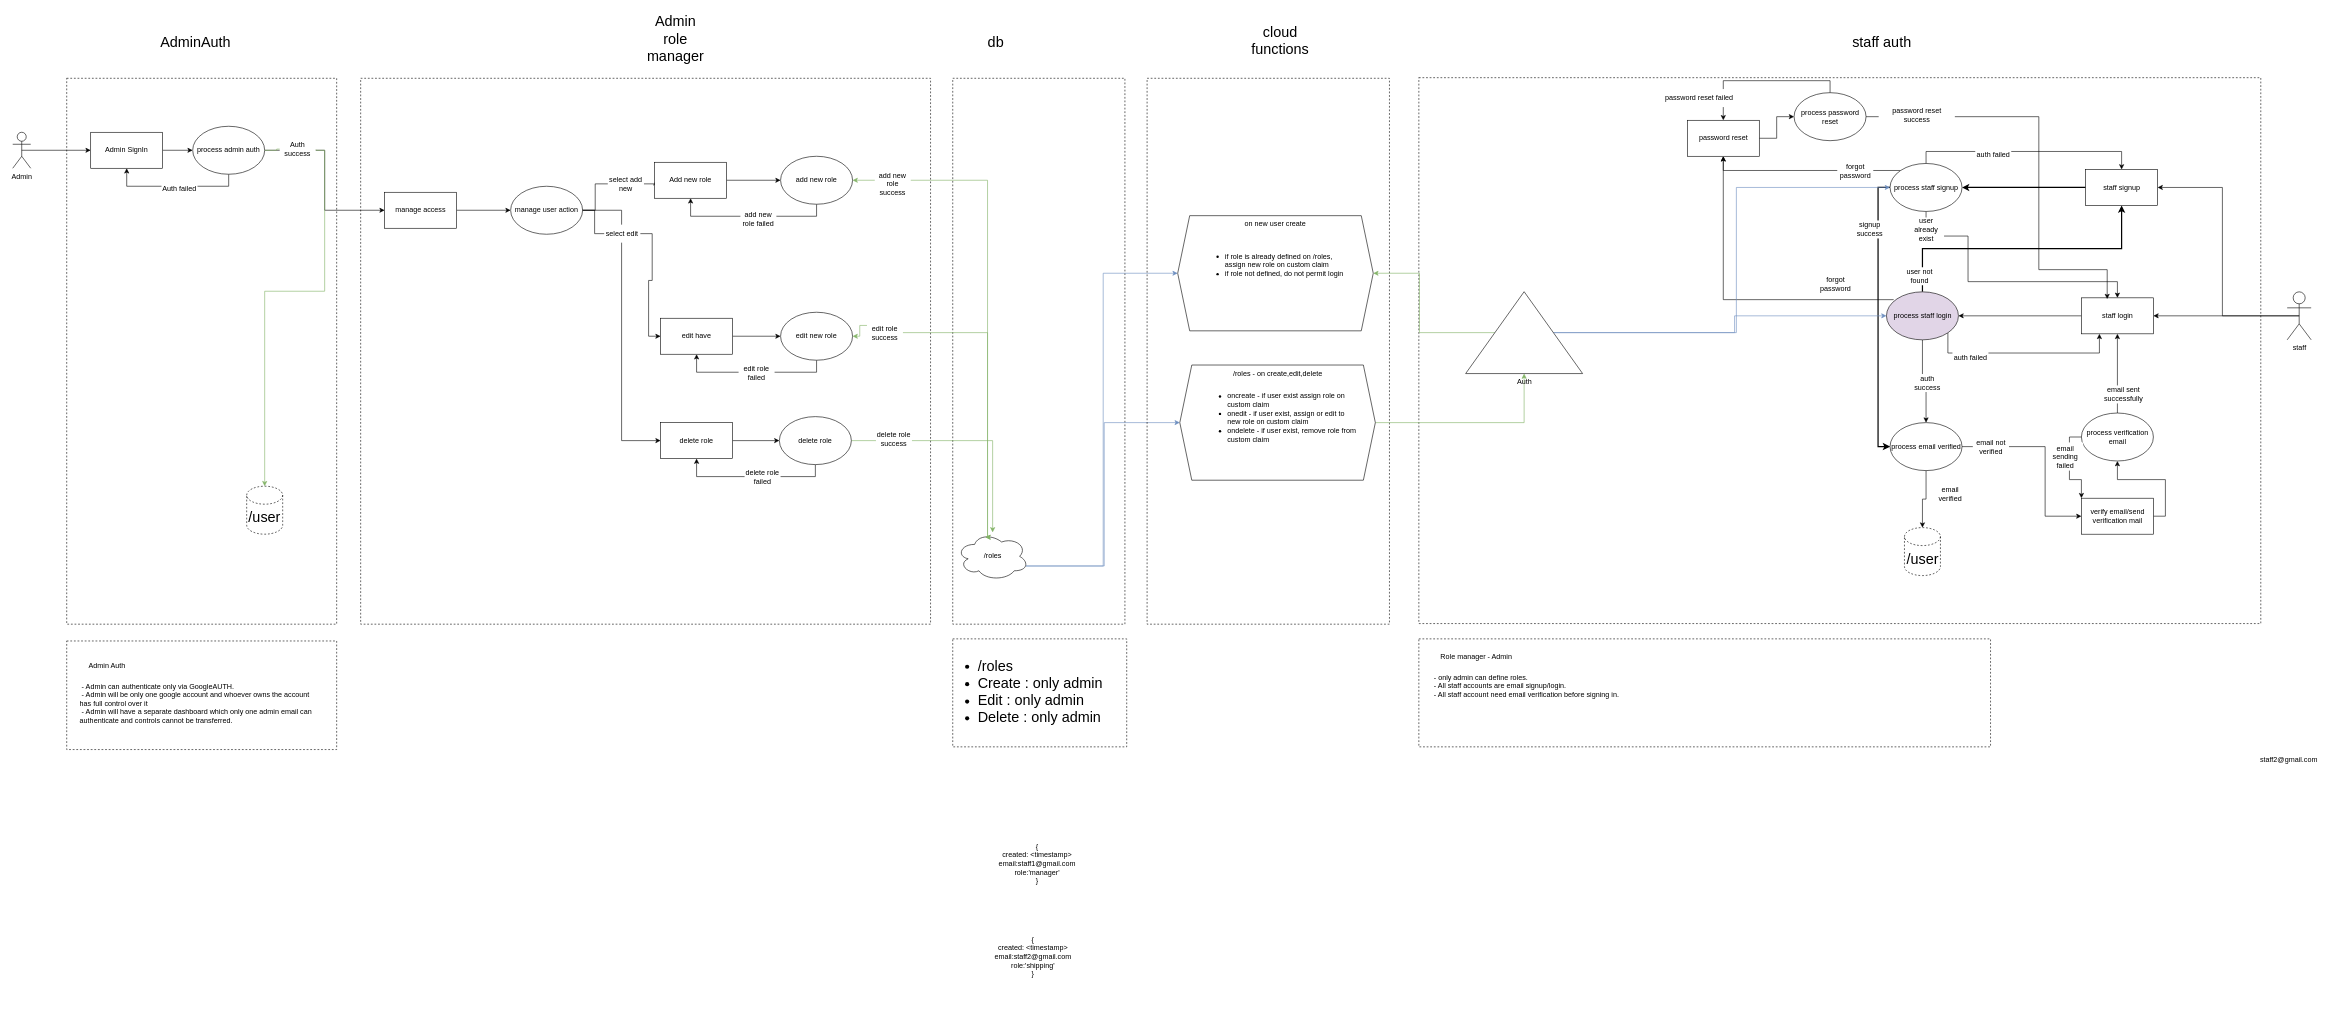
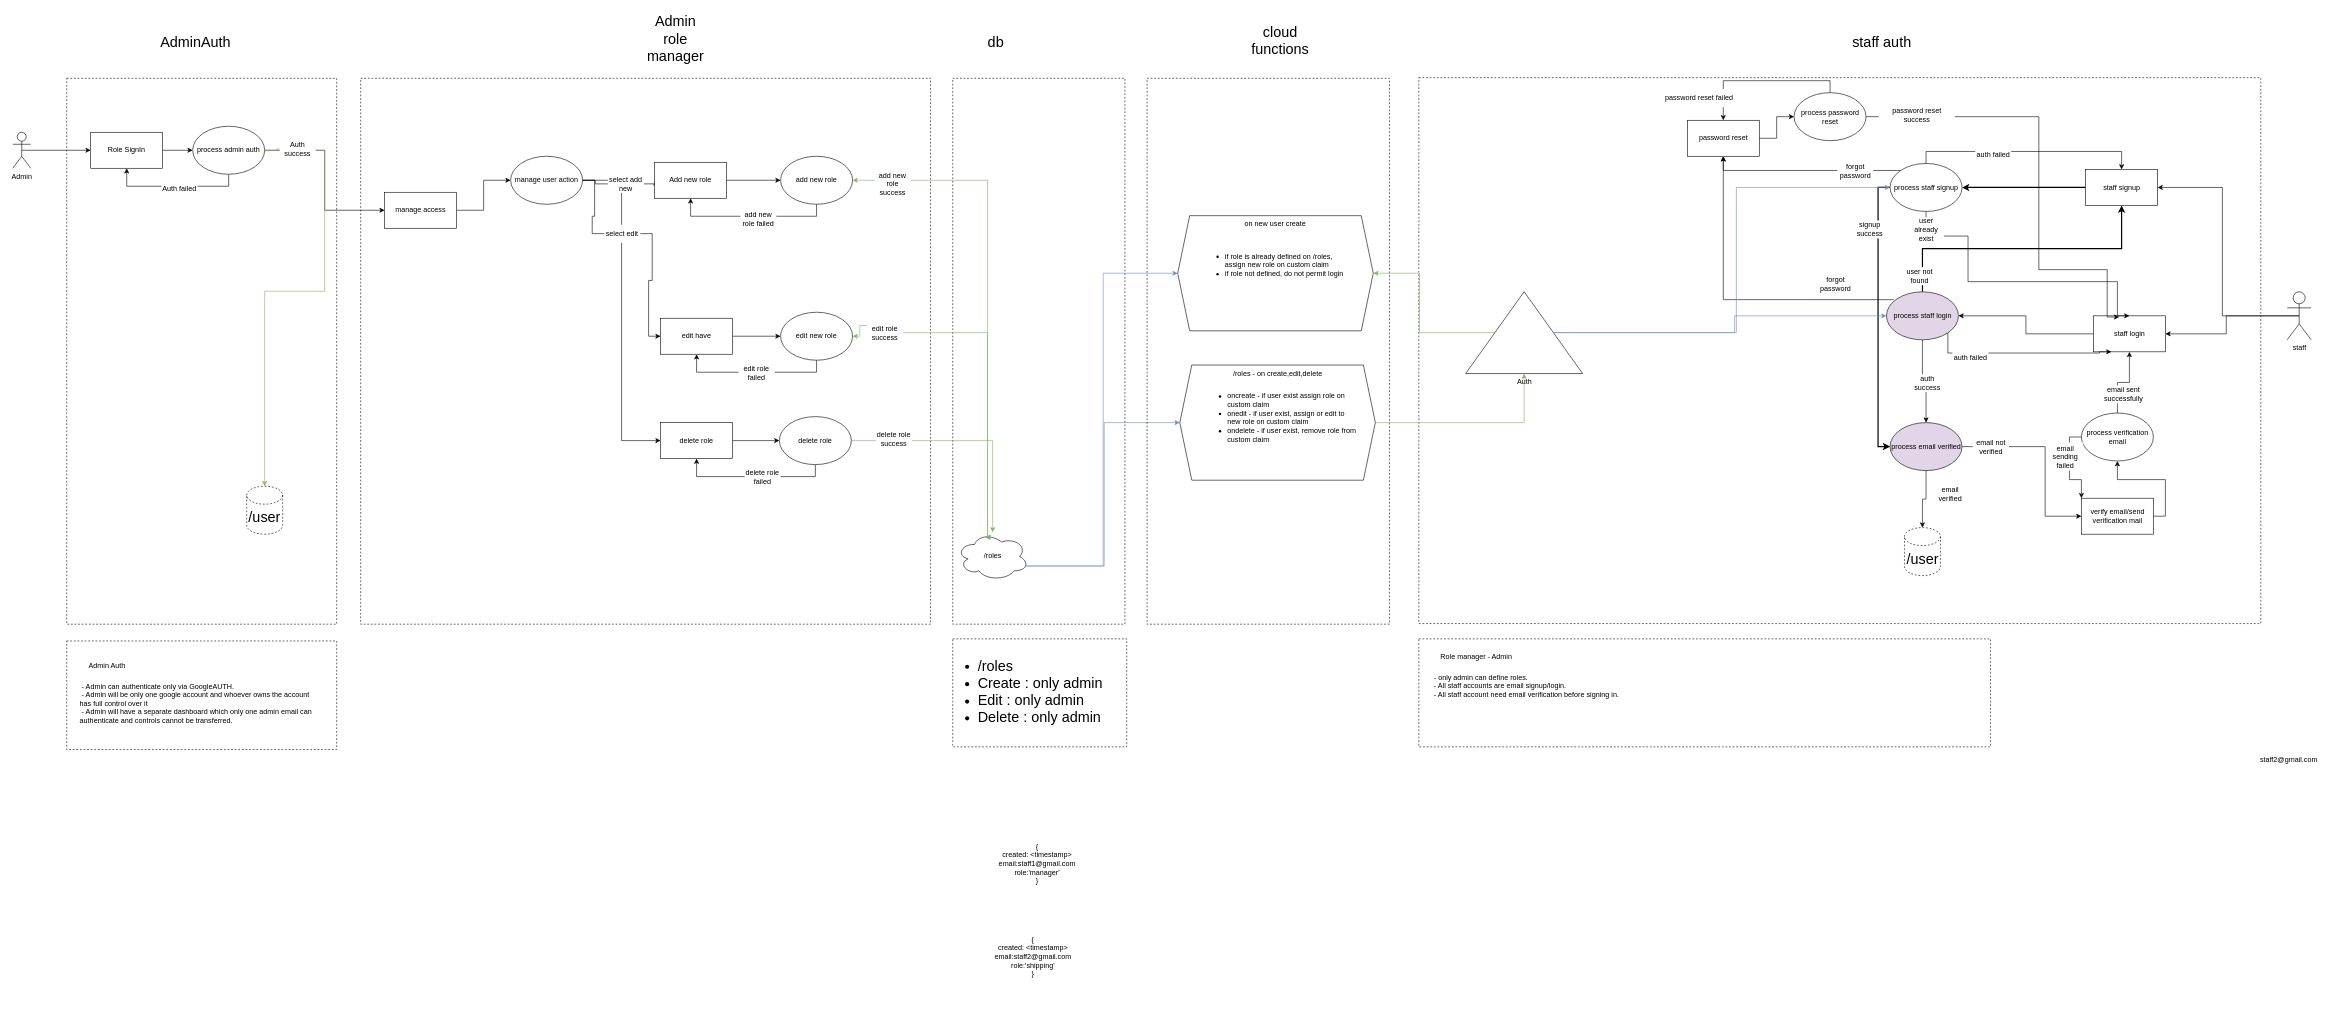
node "Admin SignIn": label "Admin SignIn" -> "Role SignIn"
node "manage user action": moved (546, 210) -> (546, 180)
node "staff login": moved (2117, 316) -> (2129, 334)
node "process email verified": fillcolor #ffffff -> #e1d5e7
